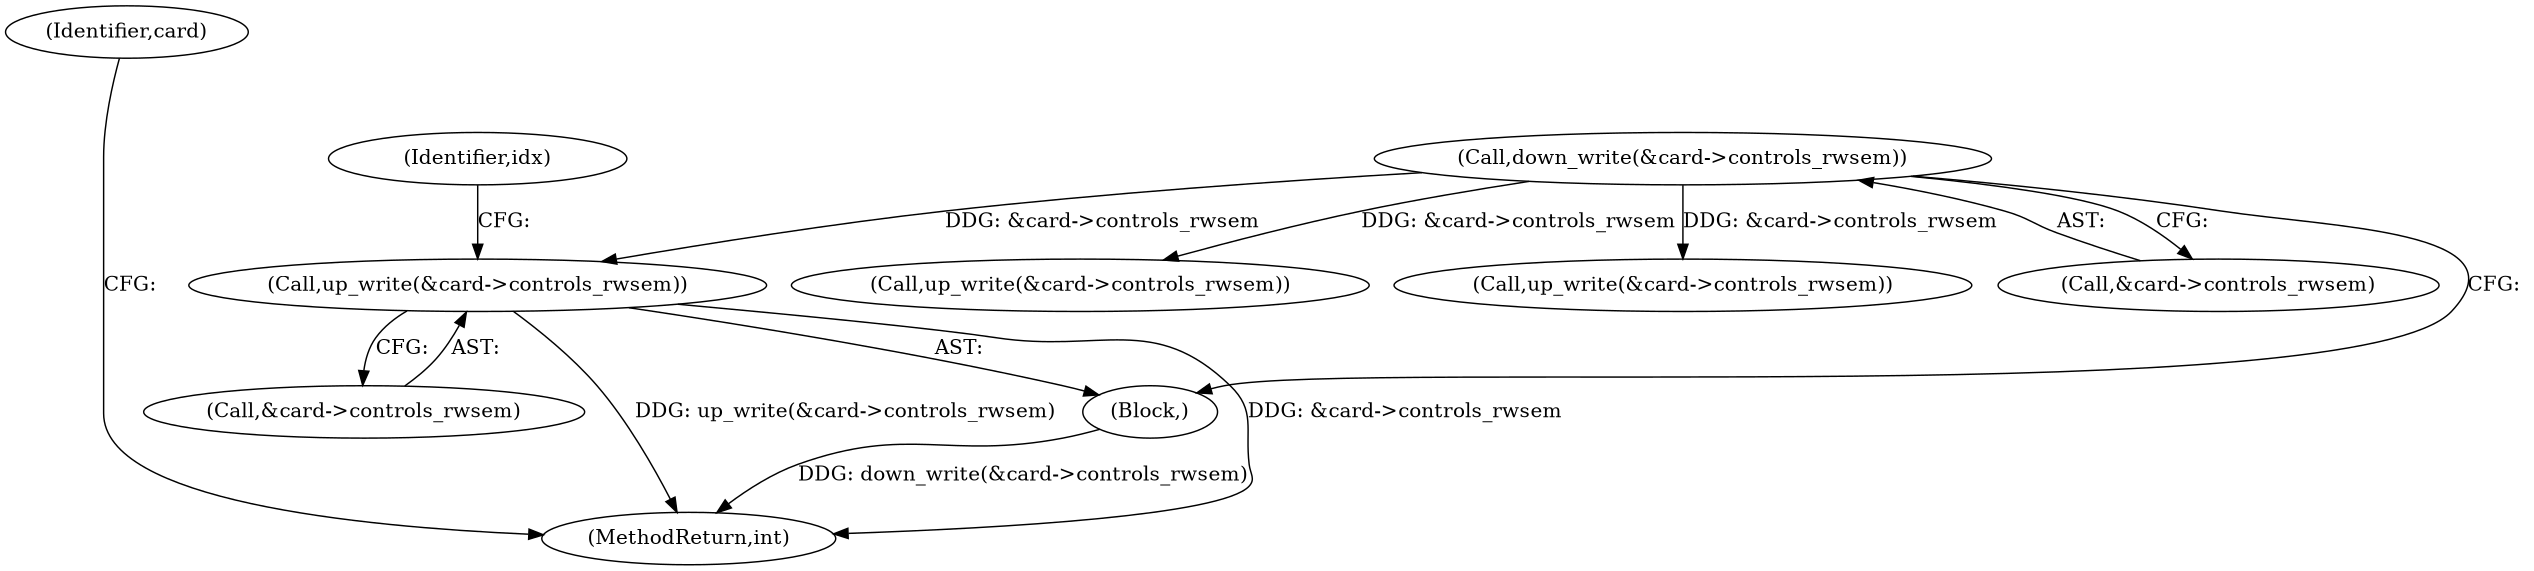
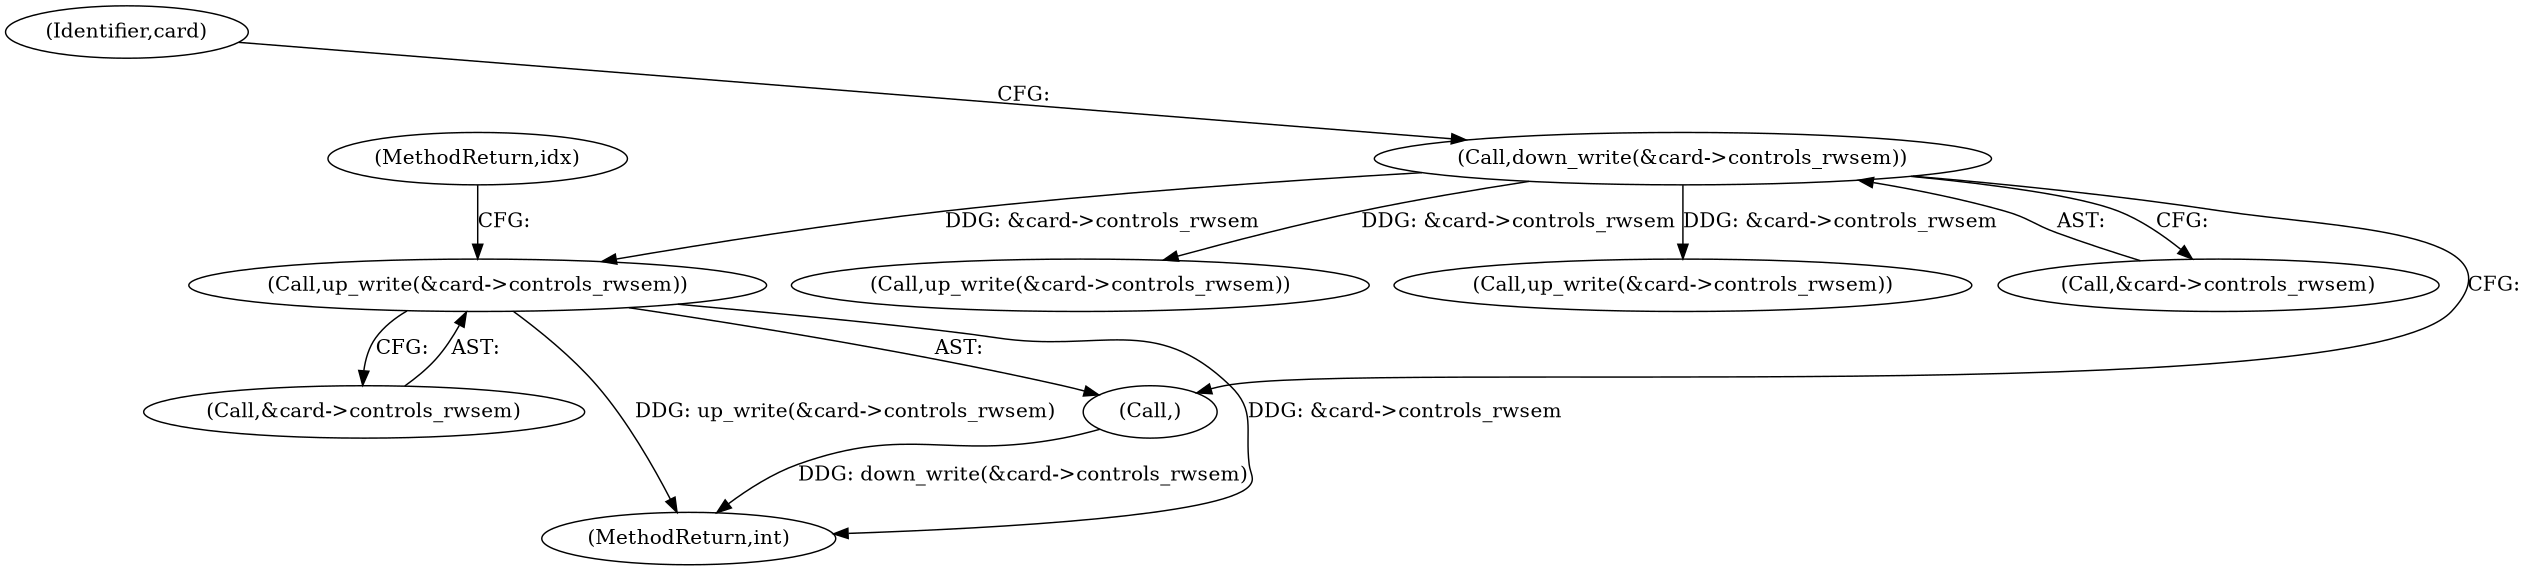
node "(Identifier,idx)": label "(Identifier,idx)" -> "(MethodReturn,idx)"
node "(Block,)": label "(Block,)" -> "(Call,)"
edge "(Identifier,card)" -> "(MethodReturn,int)": now "(Identifier,card)" -> "(Call,down_write(&card->controls_rwsem))"
